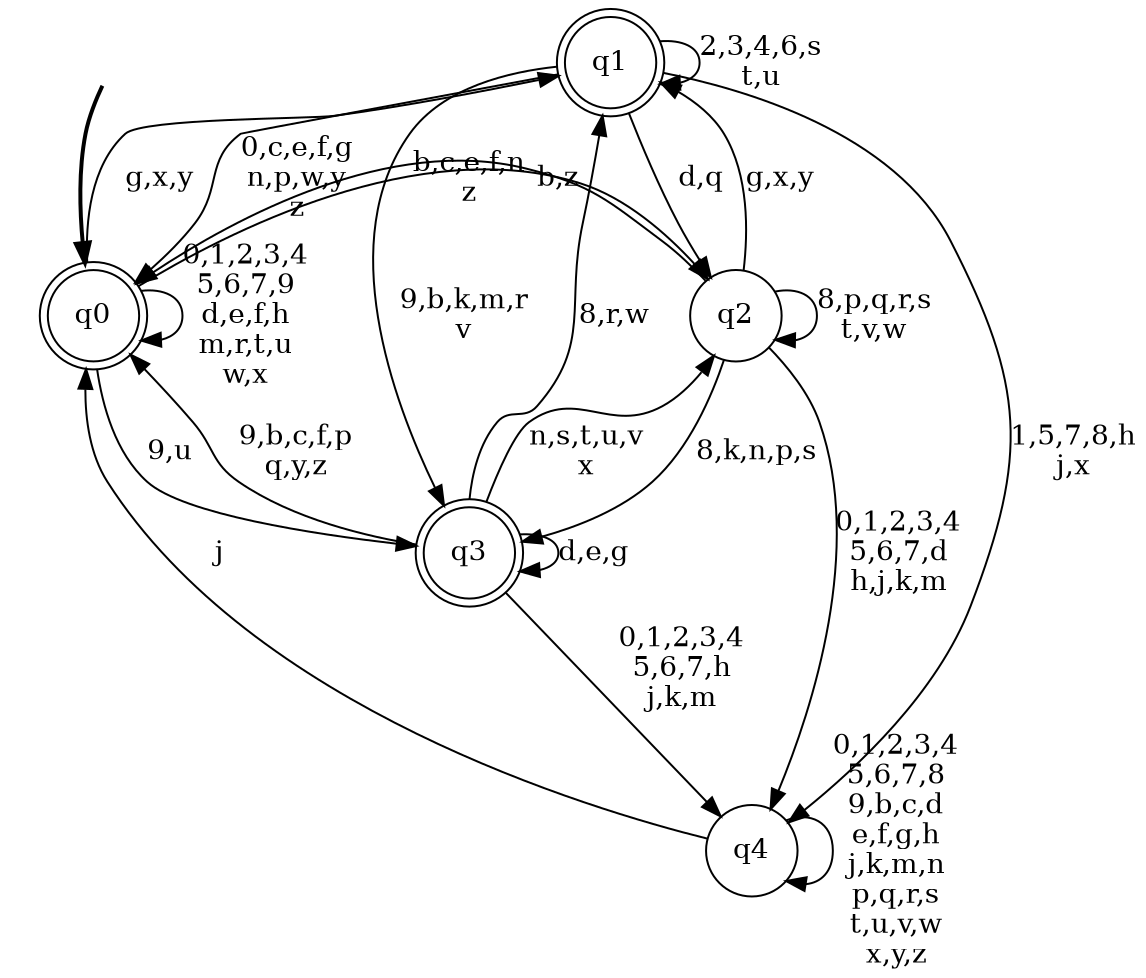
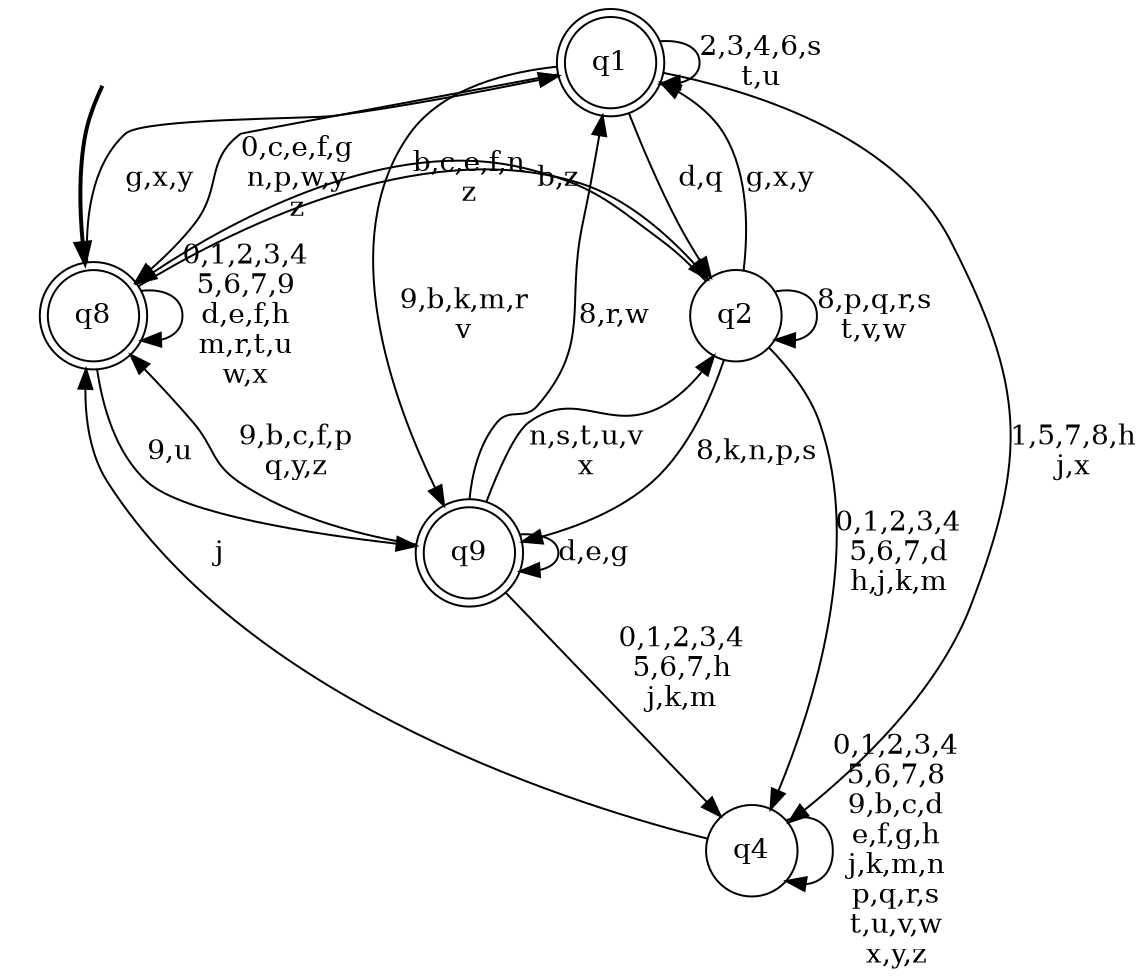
node "q0": label "q0" -> "q8"
node "q3": label "q3" -> "q9"
